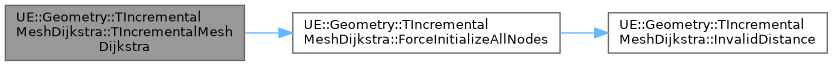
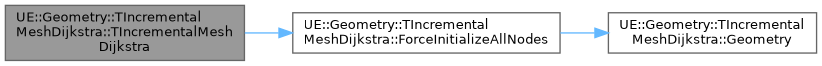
node "UE::Geometry::TIncremental MeshDijkstra::InvalidDistance": label "UE::Geometry::TIncremental MeshDijkstra::InvalidDistance" -> "UE::Geometry::TIncremental MeshDijkstra::Geometry"
